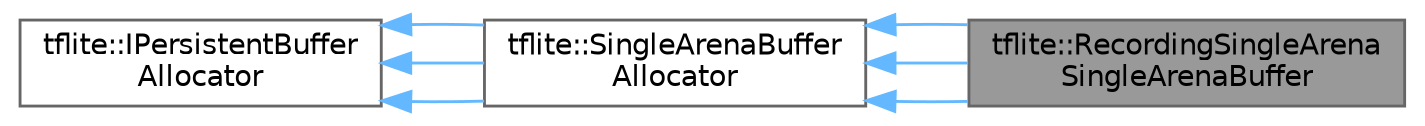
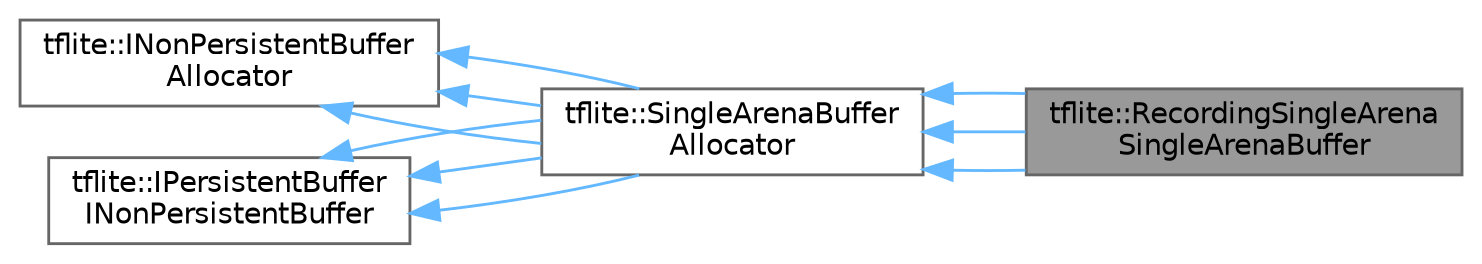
node "tflite::IPersistentBuffer Allocator": label "tflite::IPersistentBuffer Allocator" -> "tflite::IPersistentBuffer INonPersistentBuffer"
node "tflite::INonPersistentBuffer Allocator": added
